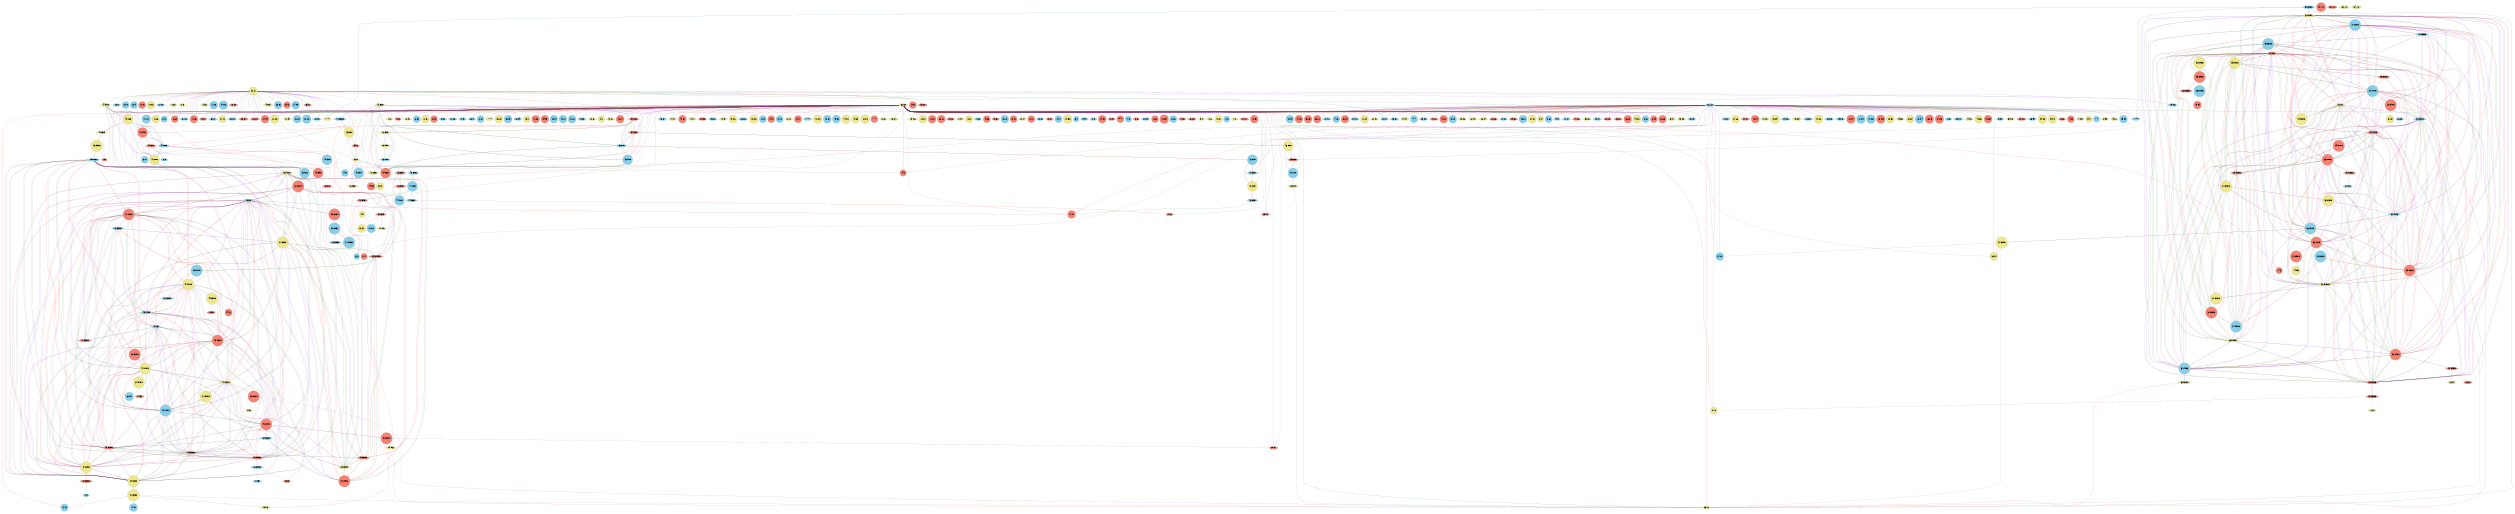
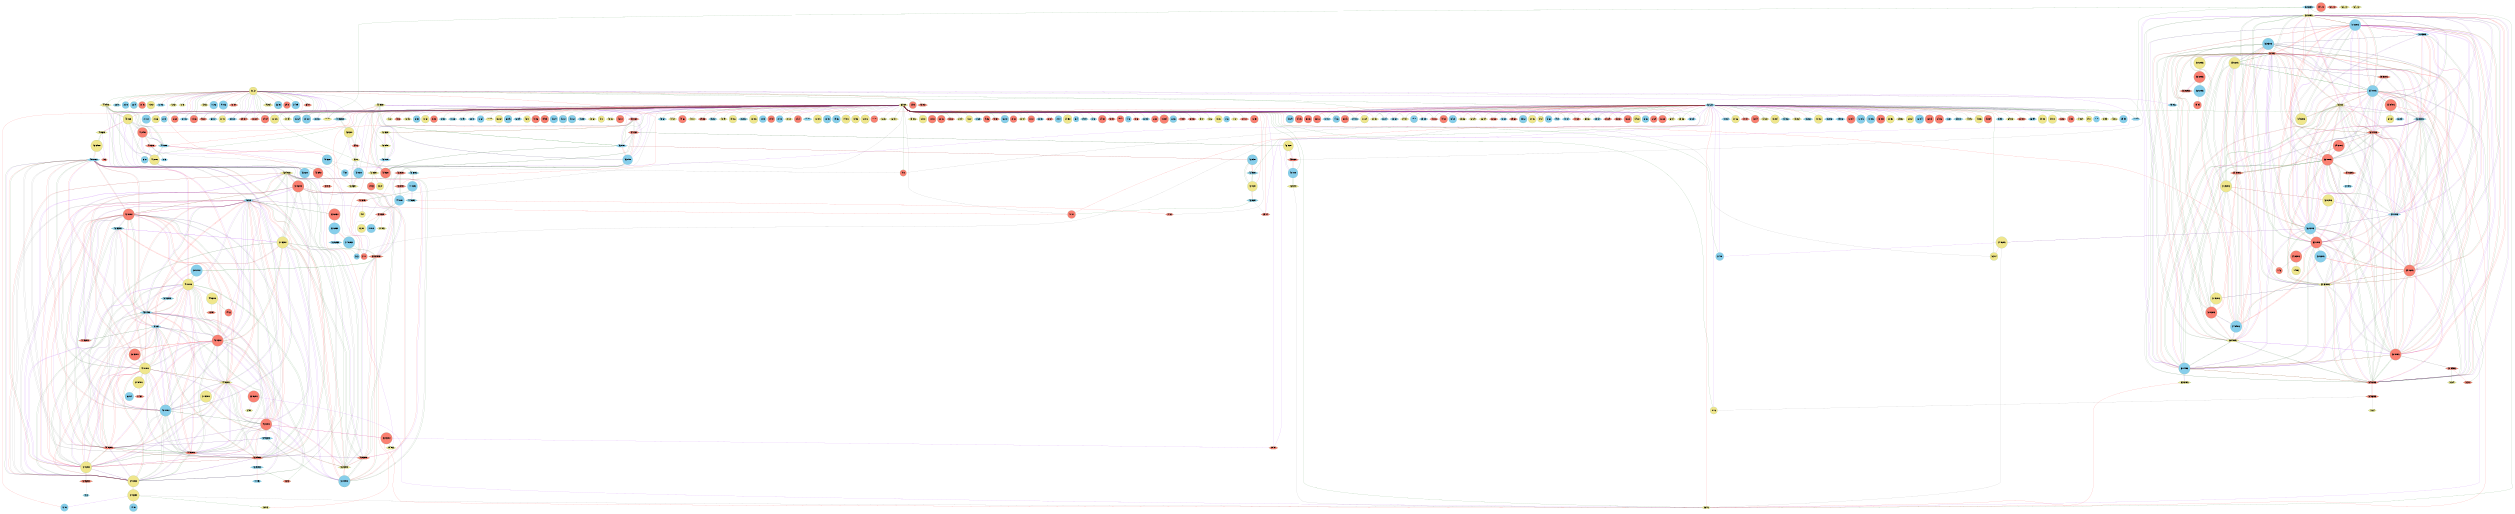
node "(502) R29_T1_2": fillcolor salmon -> skyblue
